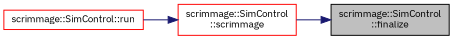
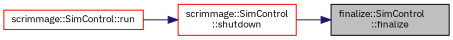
node "scrimmage::SimControl ::scrimmage": label "scrimmage::SimControl ::scrimmage" -> "scrimmage::SimControl ::shutdown"
node "scrimmage::SimControl ::finalize": label "scrimmage::SimControl ::finalize" -> "finalize::SimControl ::finalize"
